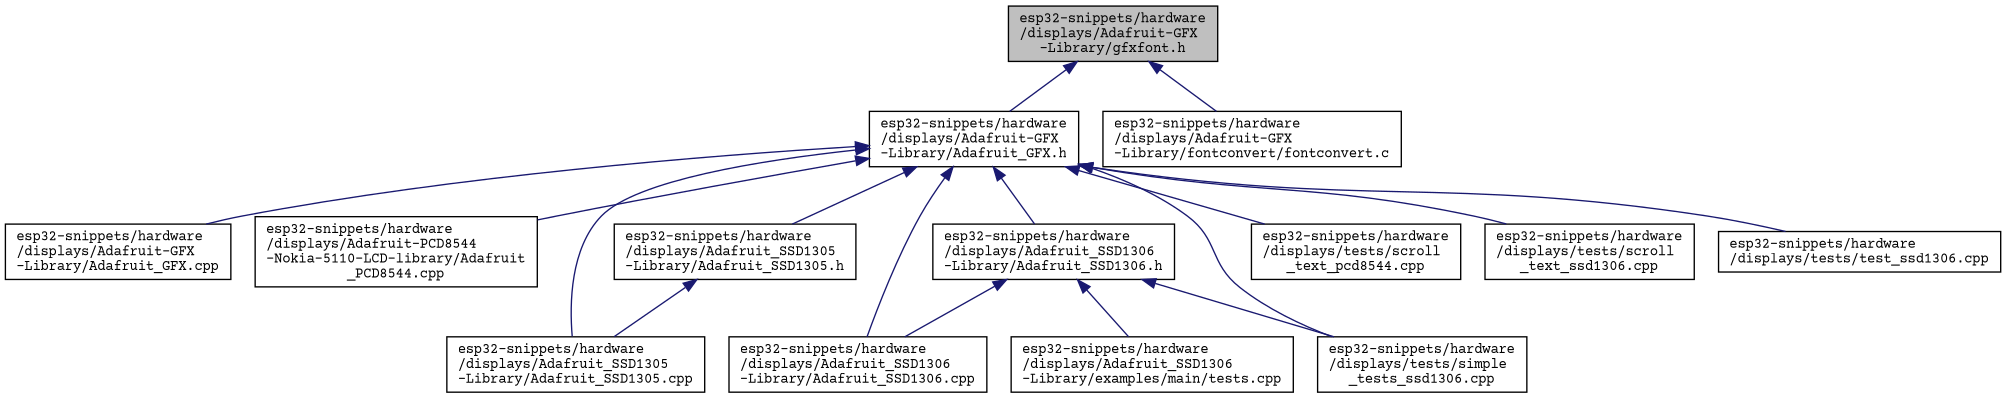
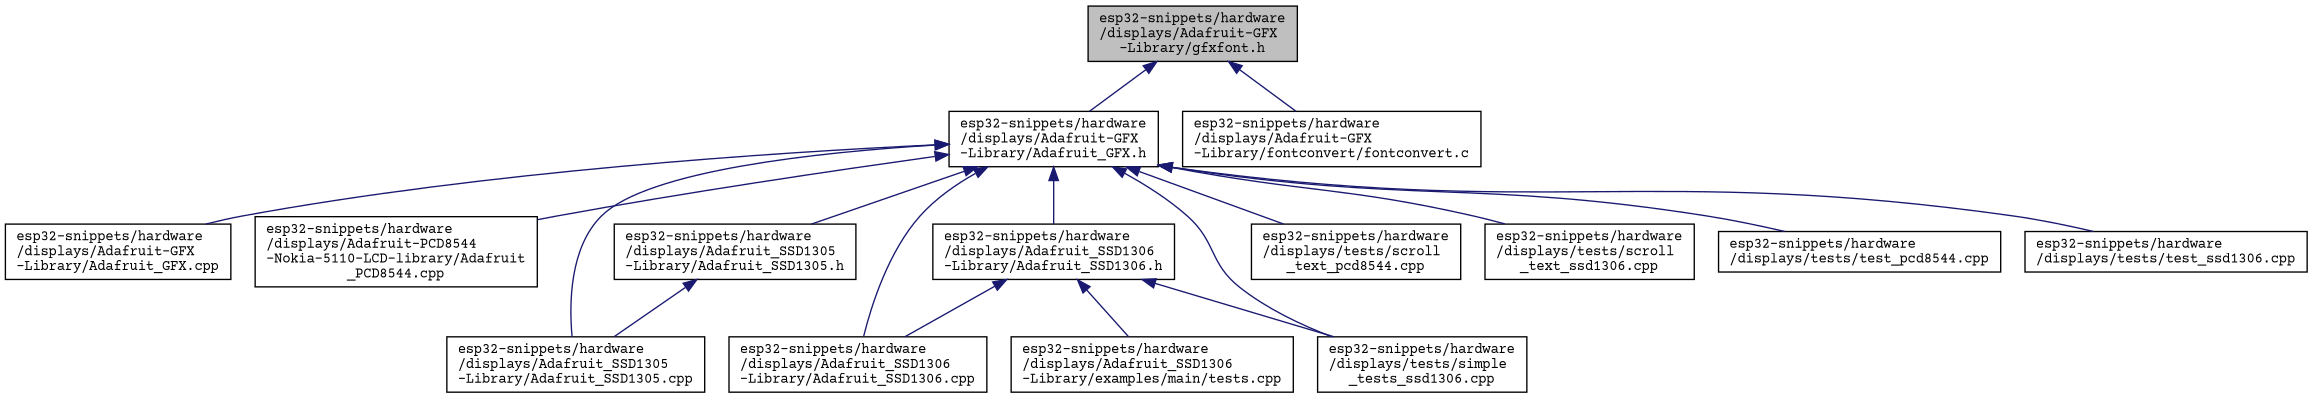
node "esp32-snippets/hardware /displays/tests/test_pcd8544.cpp": added
